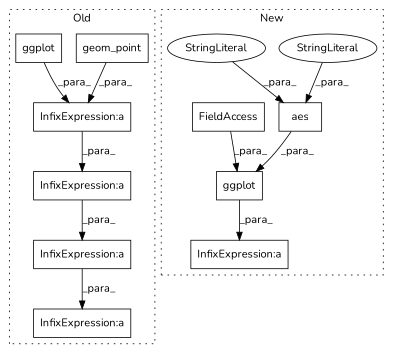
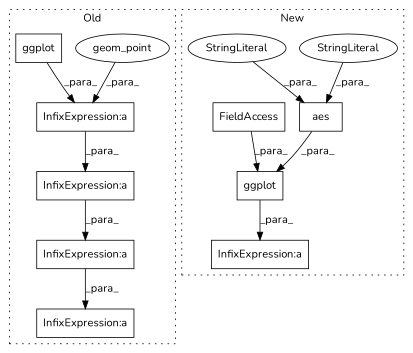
node "geom_point": shape box -> ellipse
